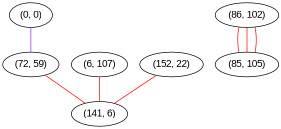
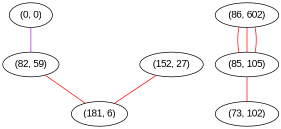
node "(86, 102)": label "(86, 102)" -> "(86, 602)"
node "(72, 59)": label "(72, 59)" -> "(82, 59)"
node "(6, 107)": removed
node "(152, 22)": label "(152, 22)" -> "(152, 27)"
node "(141, 6)": label "(141, 6)" -> "(181, 6)"
node "(73, 102)": added
